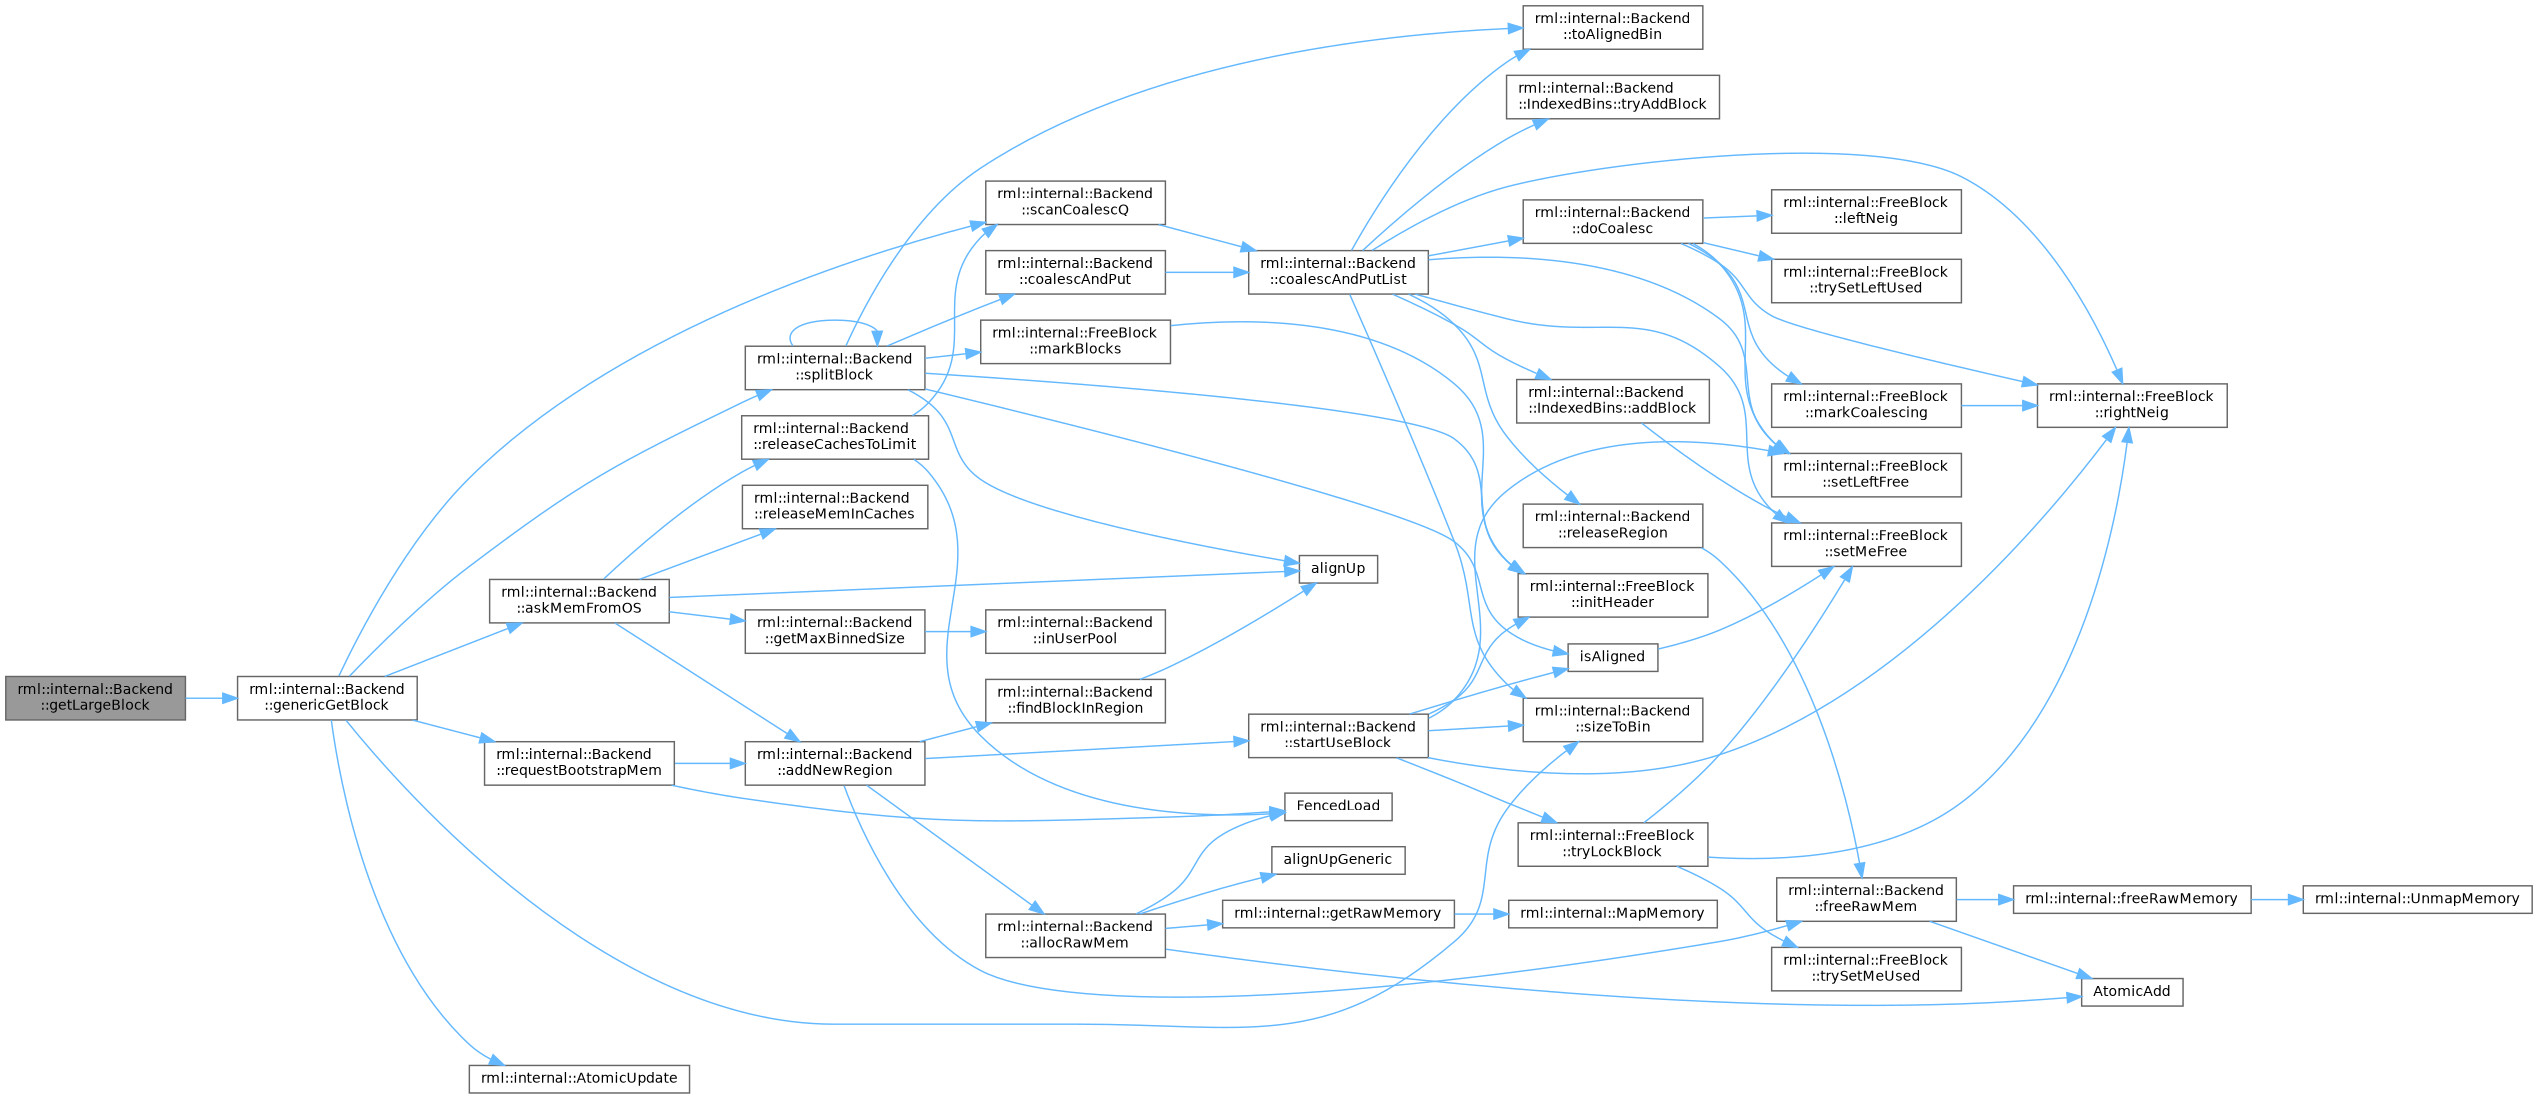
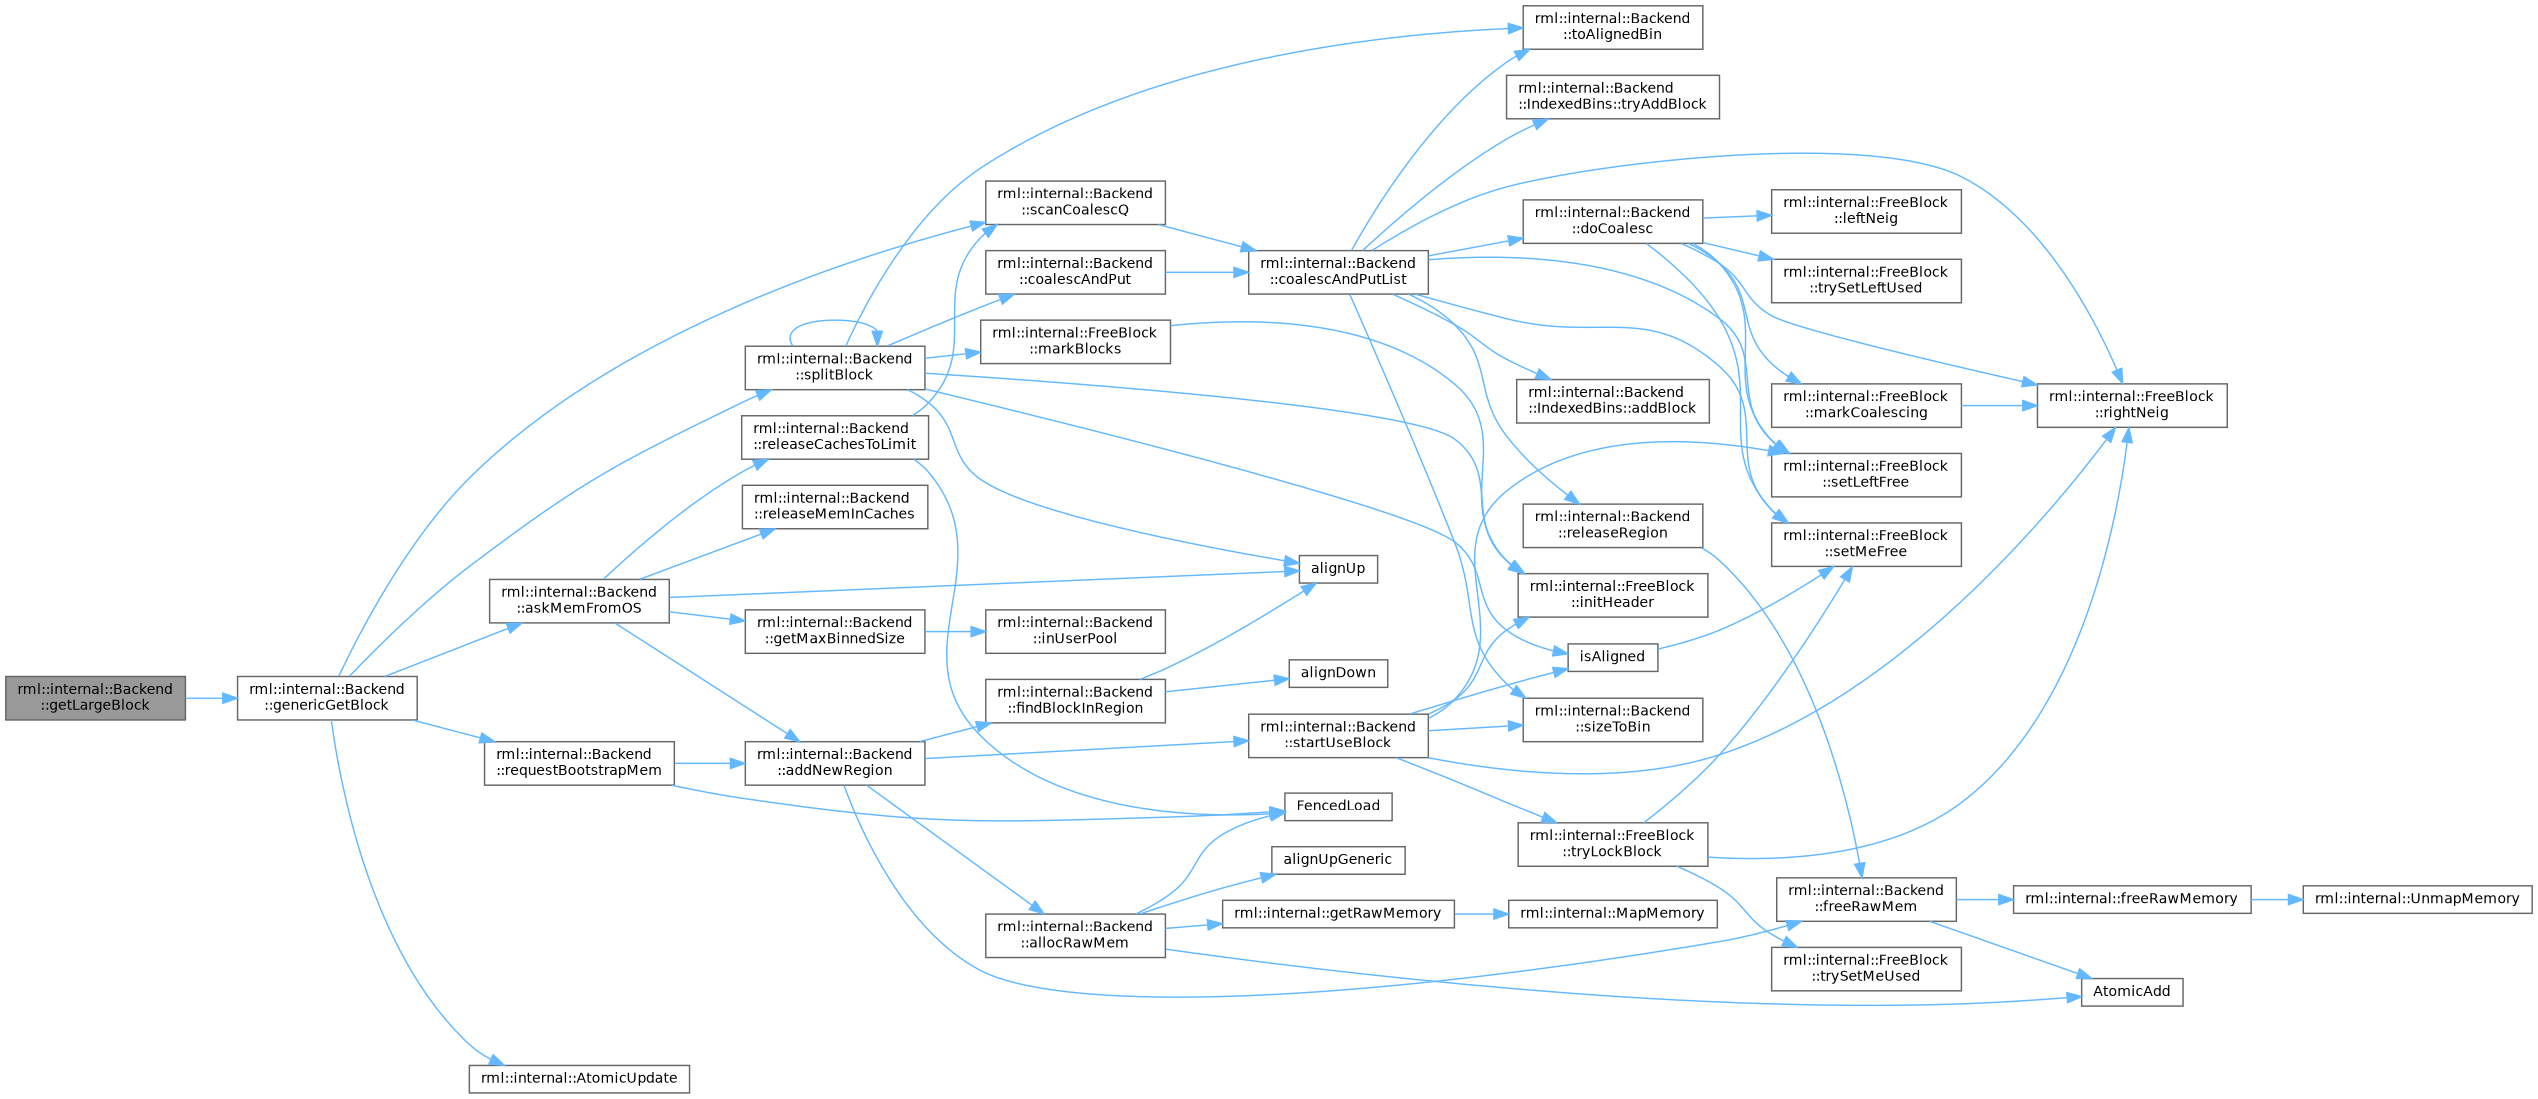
edge "rml::internal::Backend ::IndexedBins::addBlock" -> "rml::internal::FreeBlock ::setMeFree": now "rml::internal::Backend ::doCoalesc" -> "rml::internal::FreeBlock ::setMeFree"
node "alignDown": added
edge "rml::internal::Backend ::genericGetBlock" -> "rml::internal::Backend ::sizeToBin": removed
